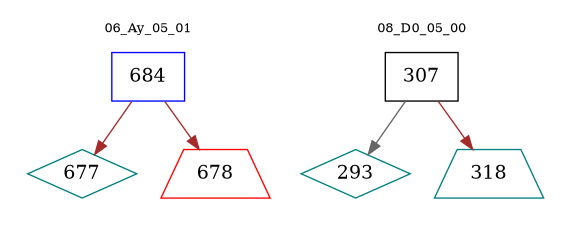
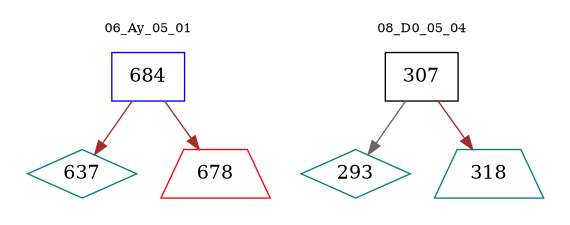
cluster "08_D0_05_00": label "08_D0_05_00" -> "08_D0_05_04"
node "677": label "677" -> "637"
